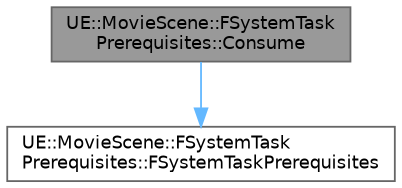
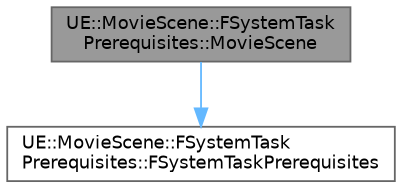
node "UE::MovieScene::FSystemTask Prerequisites::Consume": label "UE::MovieScene::FSystemTask Prerequisites::Consume" -> "UE::MovieScene::FSystemTask Prerequisites::MovieScene"
